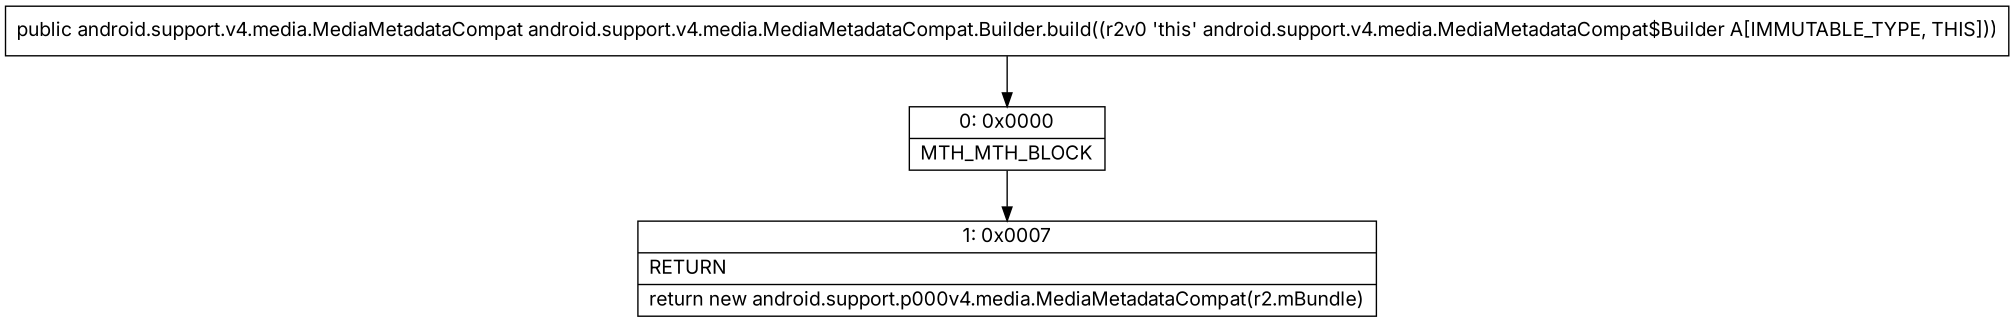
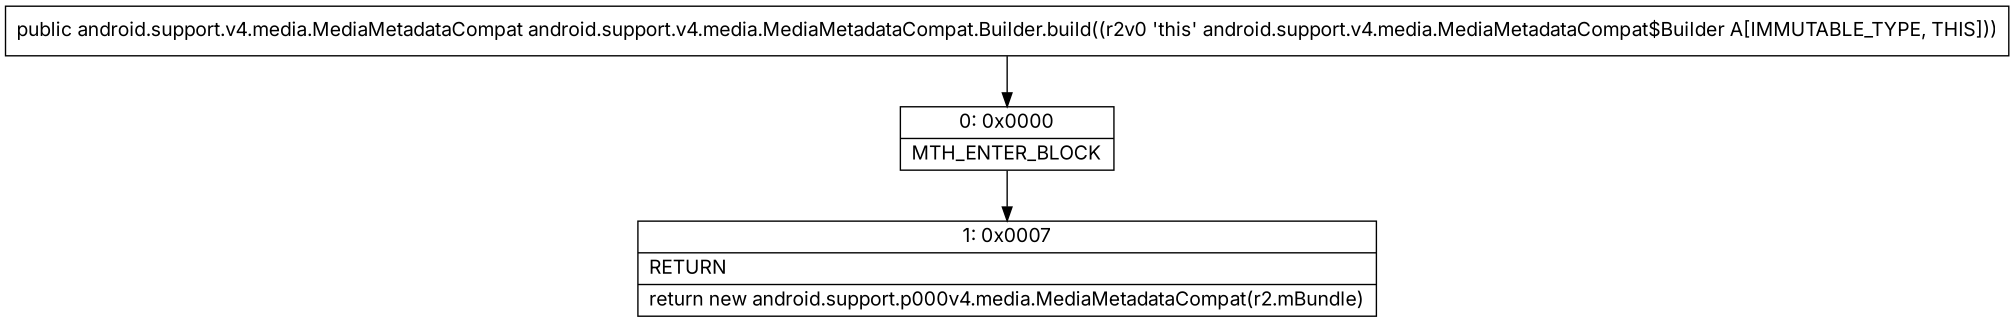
node "0: 0x0000": text "MTH_MTH_BLOCK" -> "MTH_ENTER_BLOCK"
